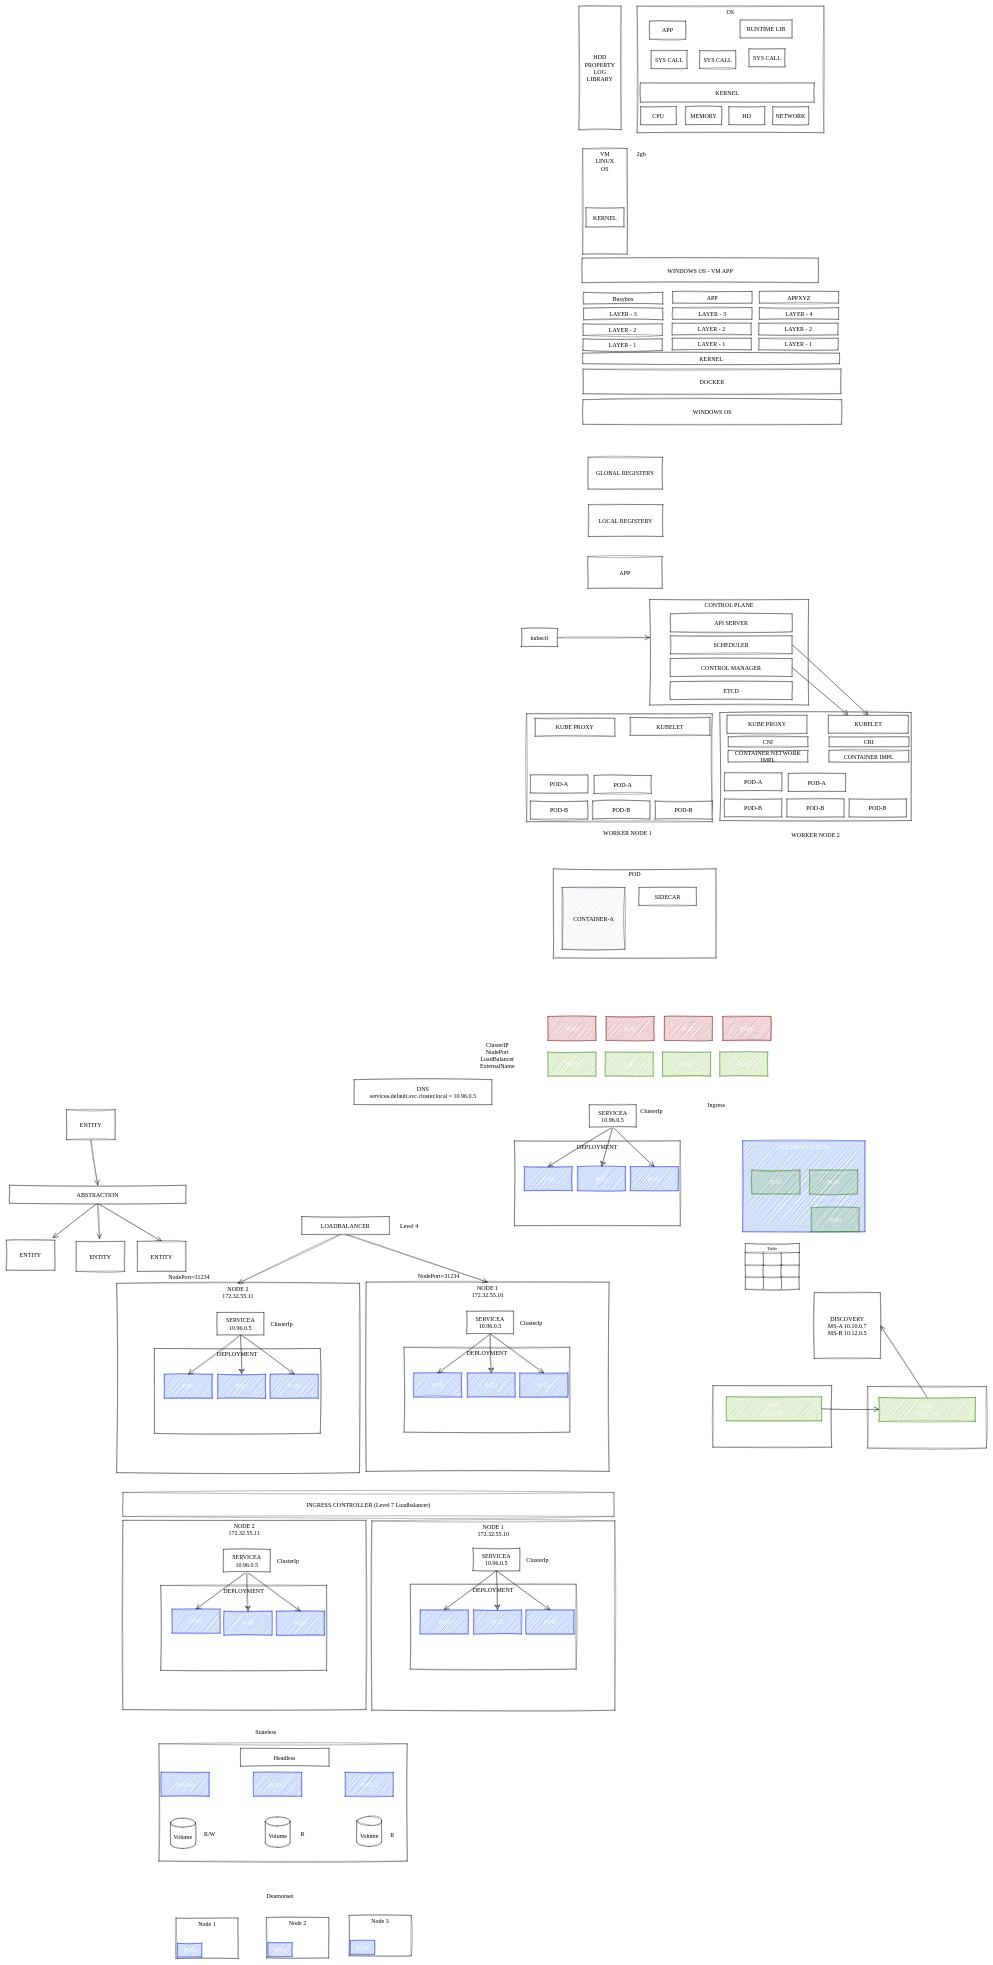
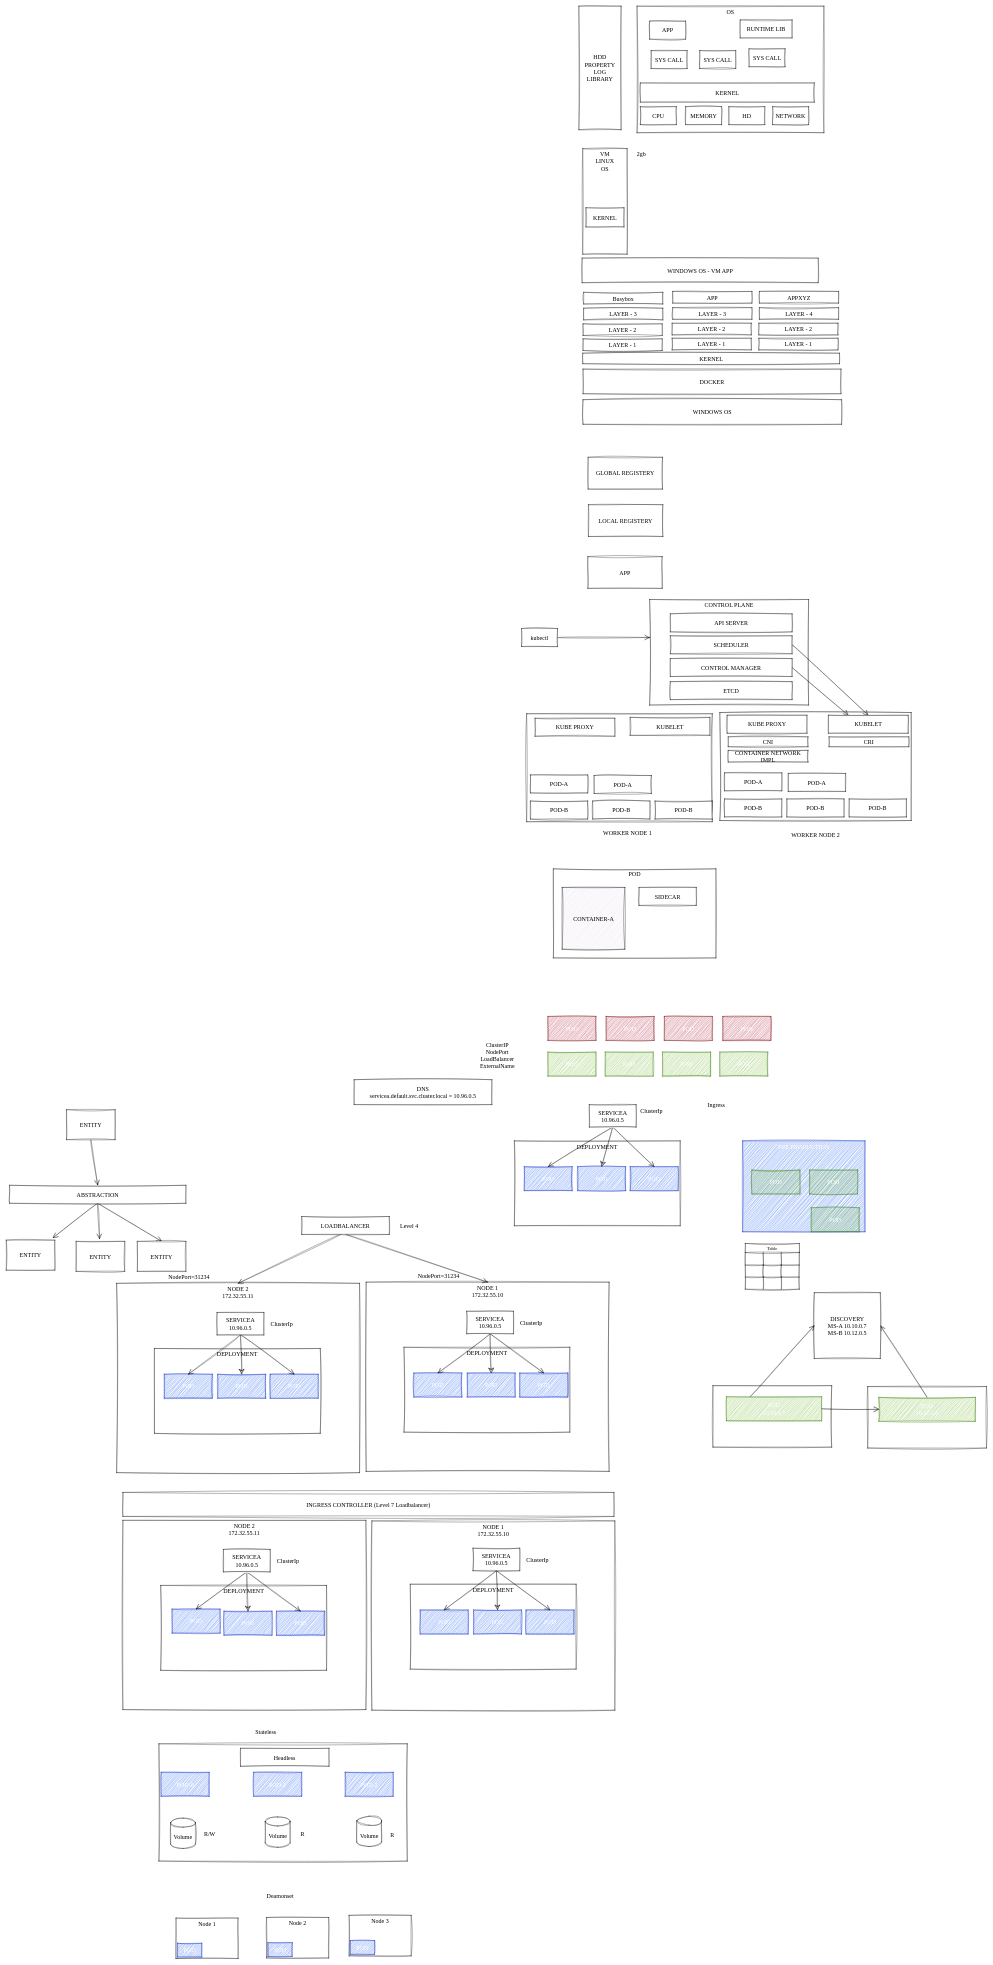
node "CONTAINER IMPL": removed
edge "POD 10.10.0.7" -> "DISCOVERY MS-A 10.10.0.7 MS-B 10.12.0.5": added
node "INGRESS CONTROLLER (Level 7 Loadbalancer)": style dashed -> solid
